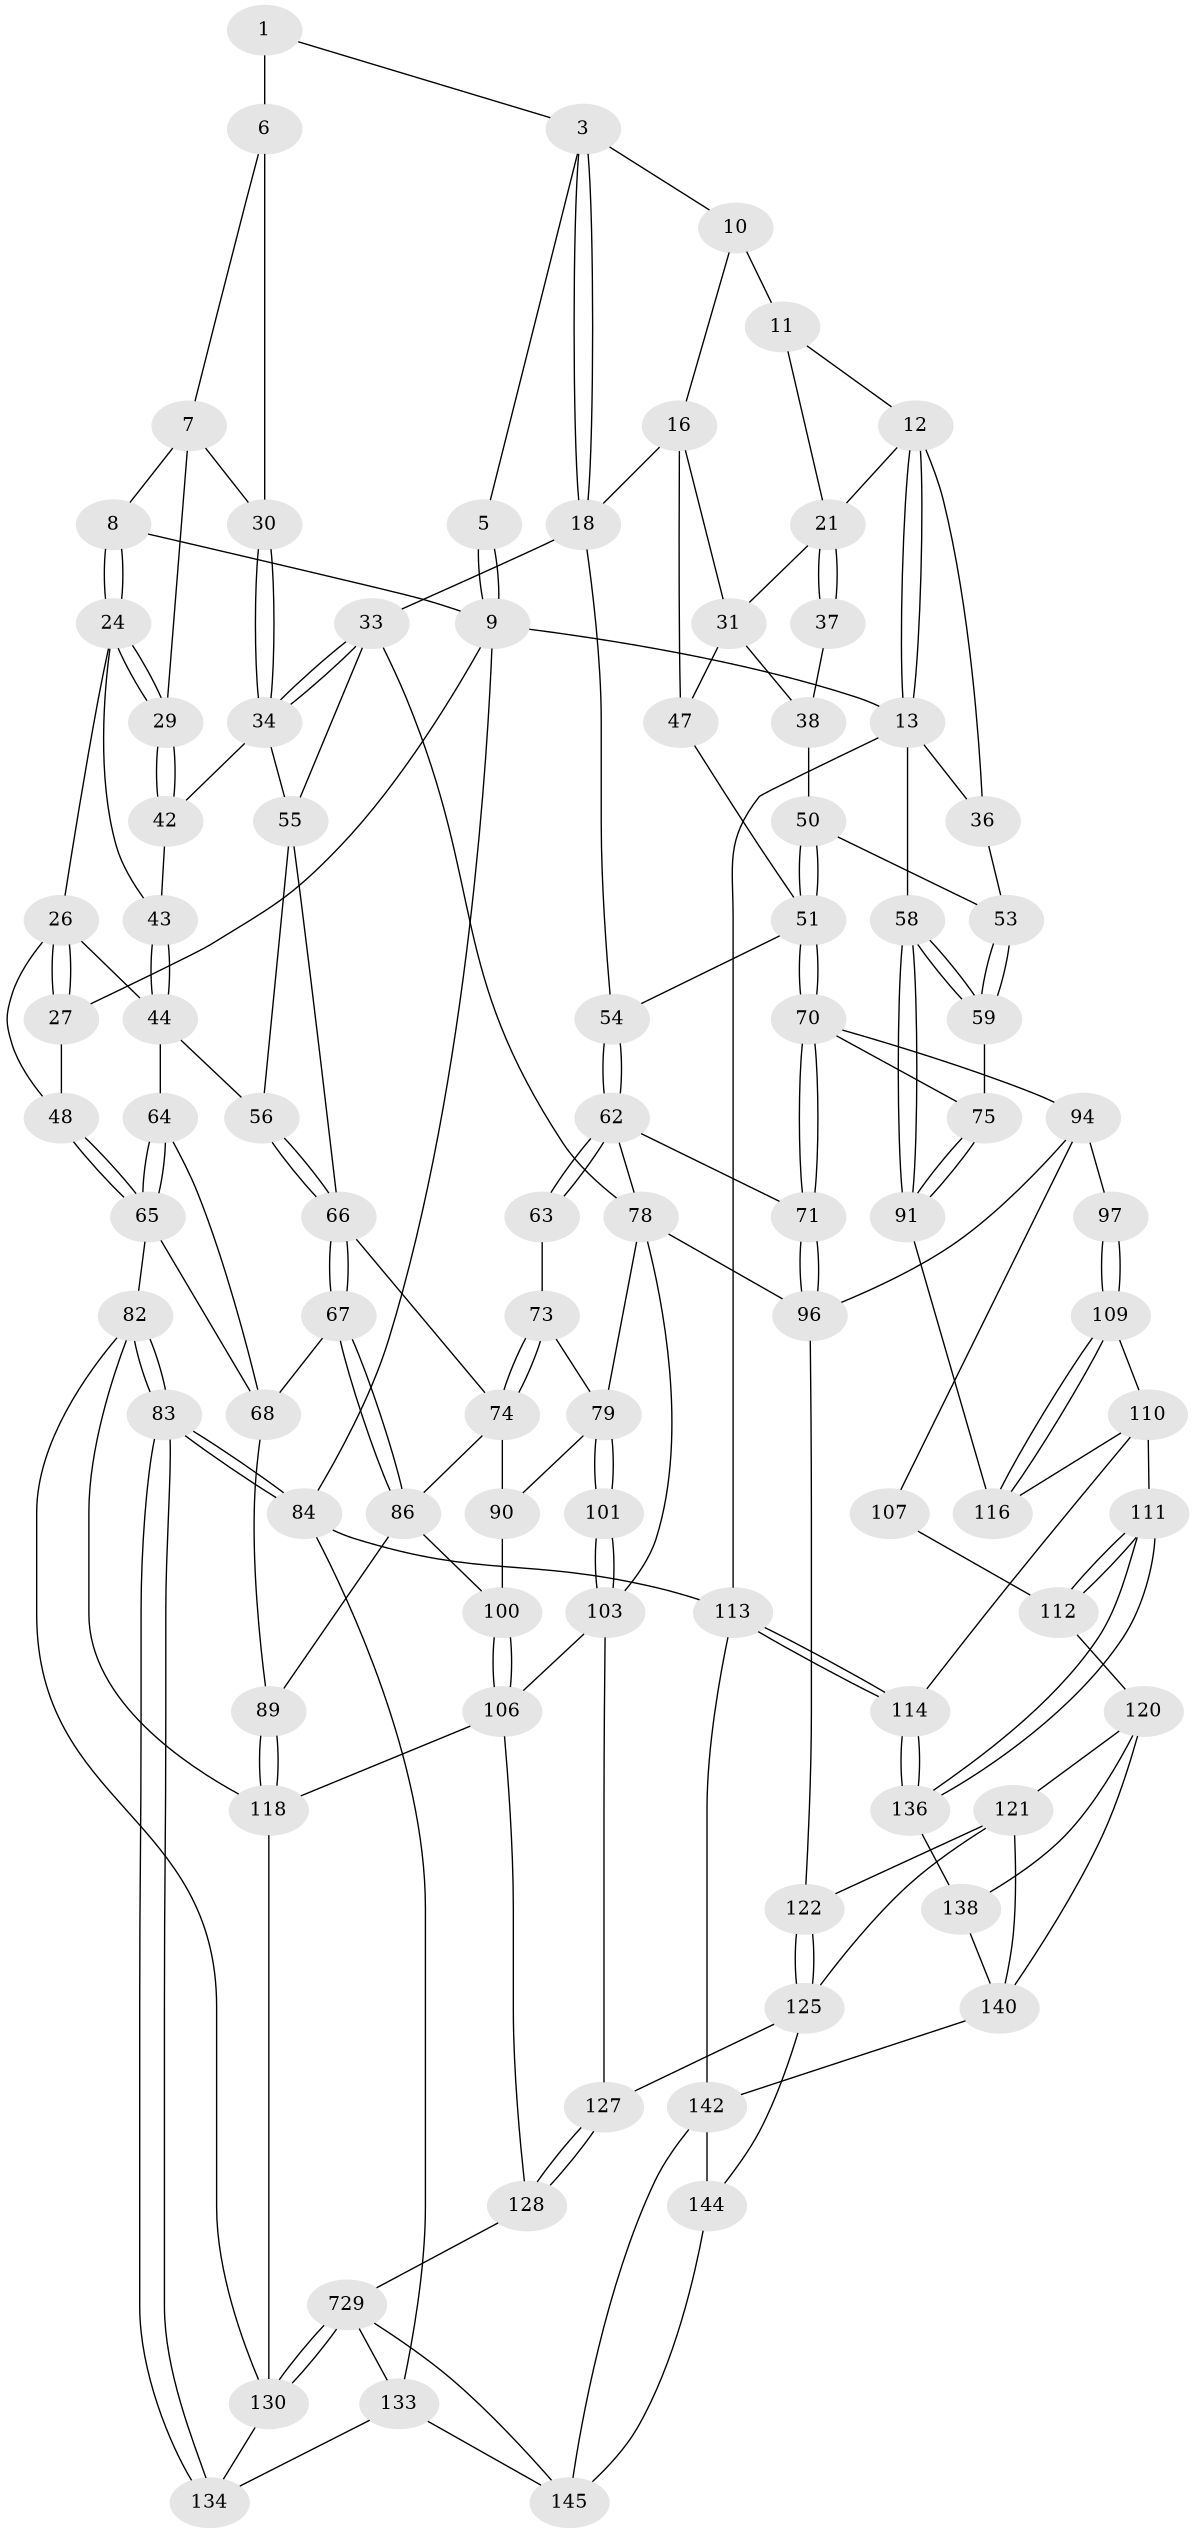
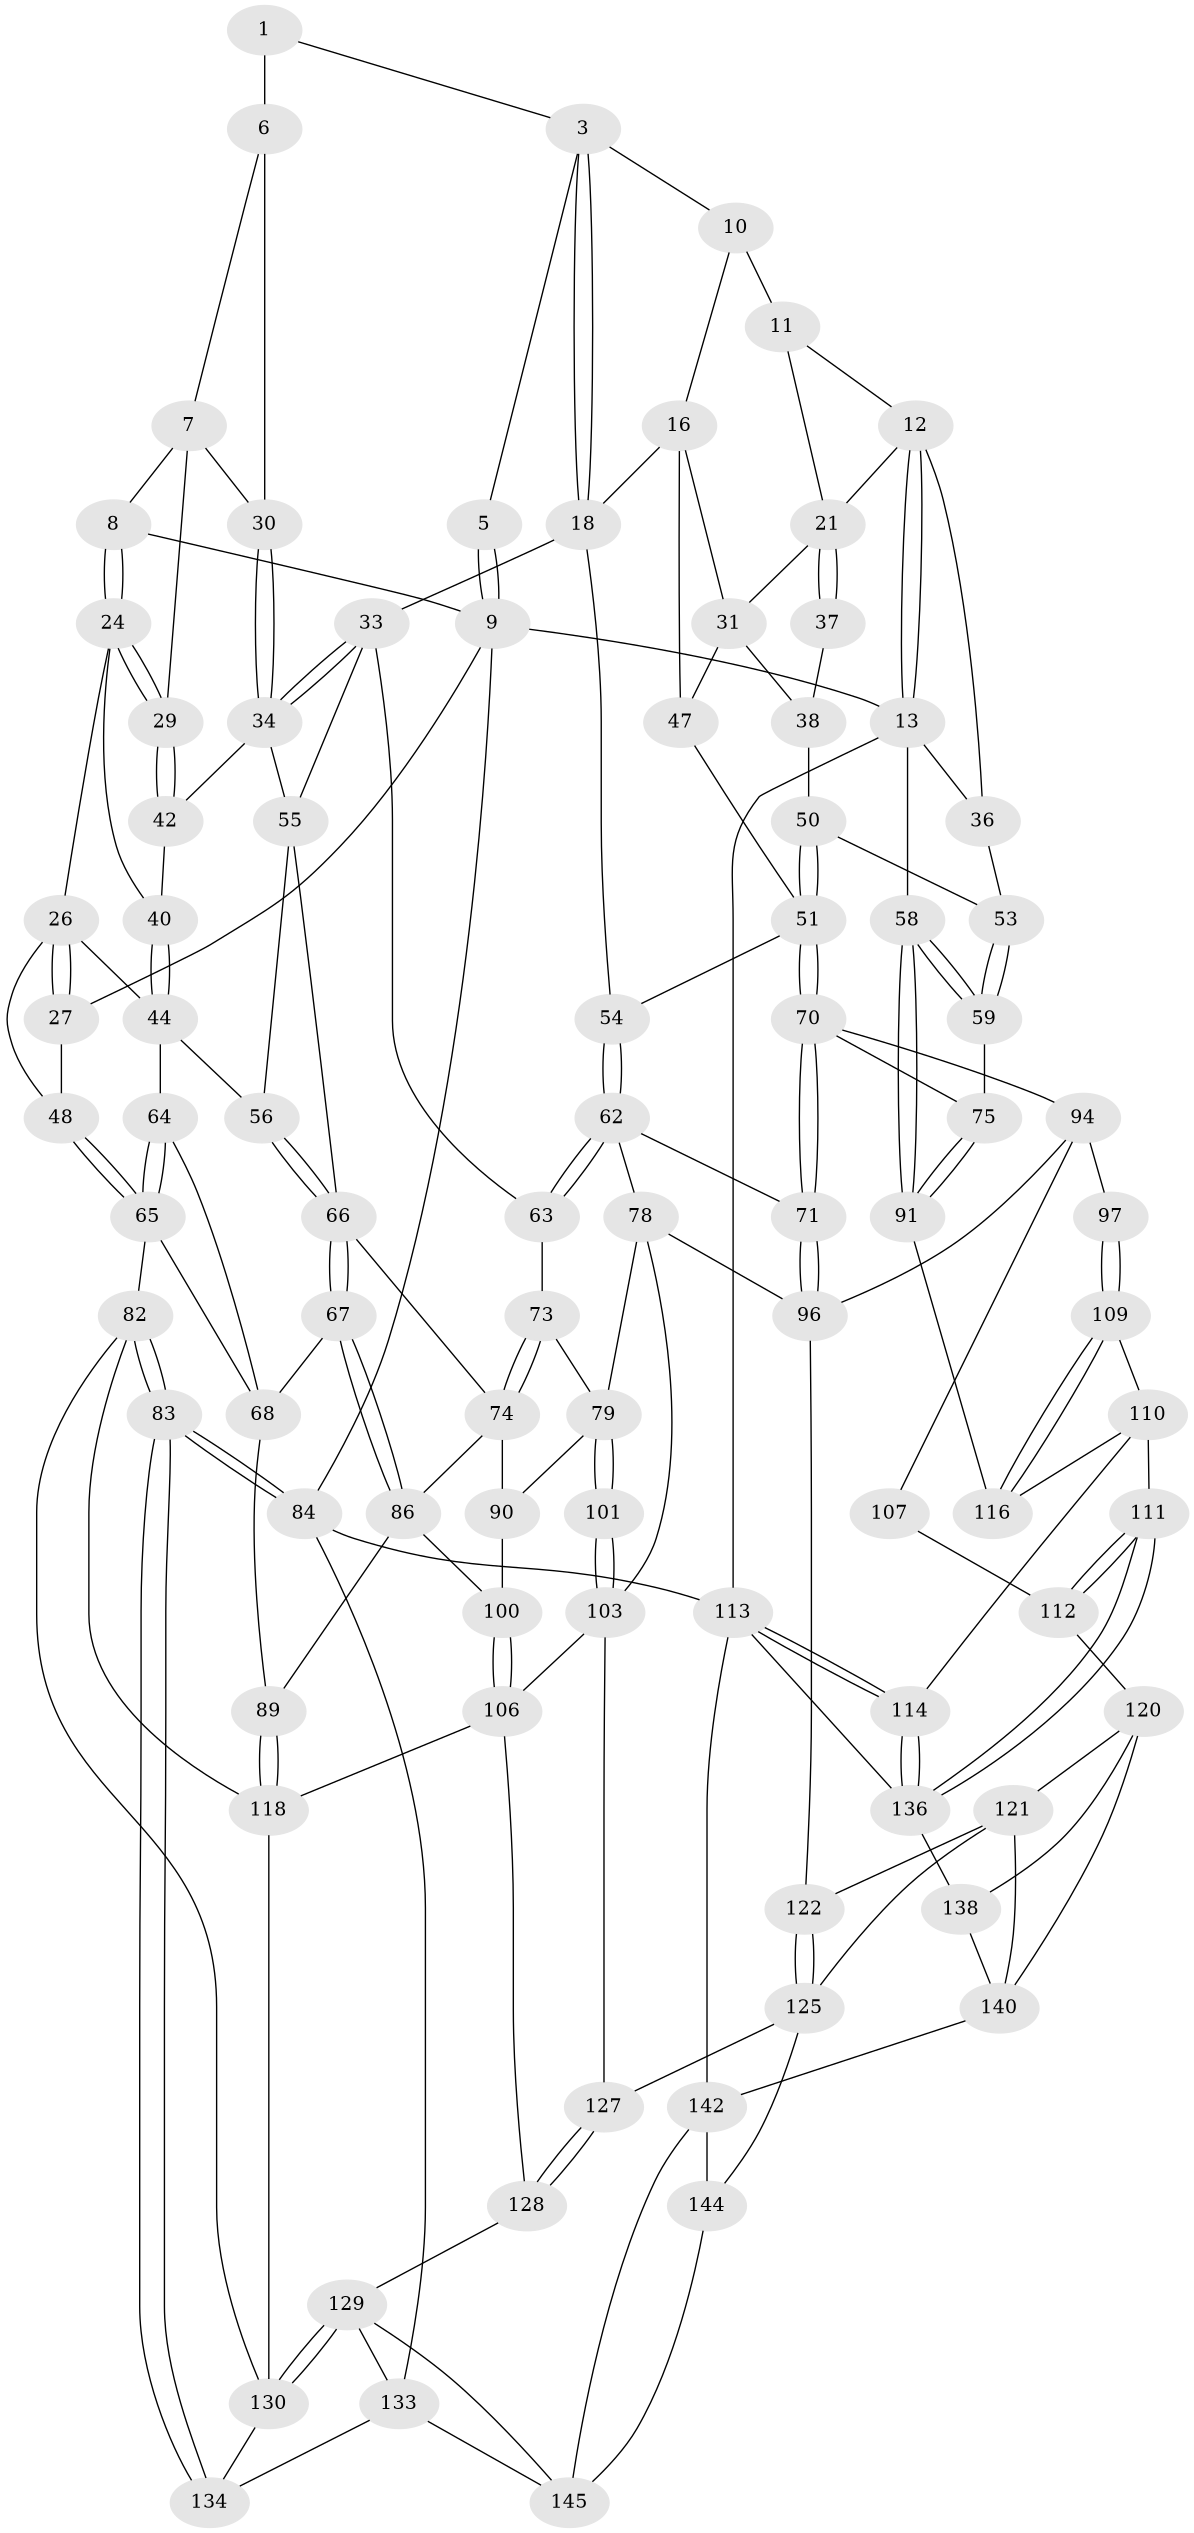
node "43": label "43" -> "40"
edge "33" -- "78": now "33" -- "63"
edge "113" -- "136": added
node "729": label "729" -> "129"
